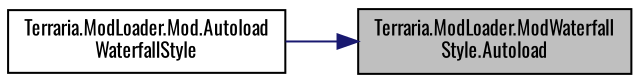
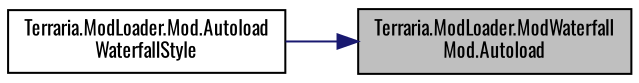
node "Terraria.ModLoader.ModWaterfall Style.Autoload": label "Terraria.ModLoader.ModWaterfall Style.Autoload" -> "Terraria.ModLoader.ModWaterfall Mod.Autoload"
